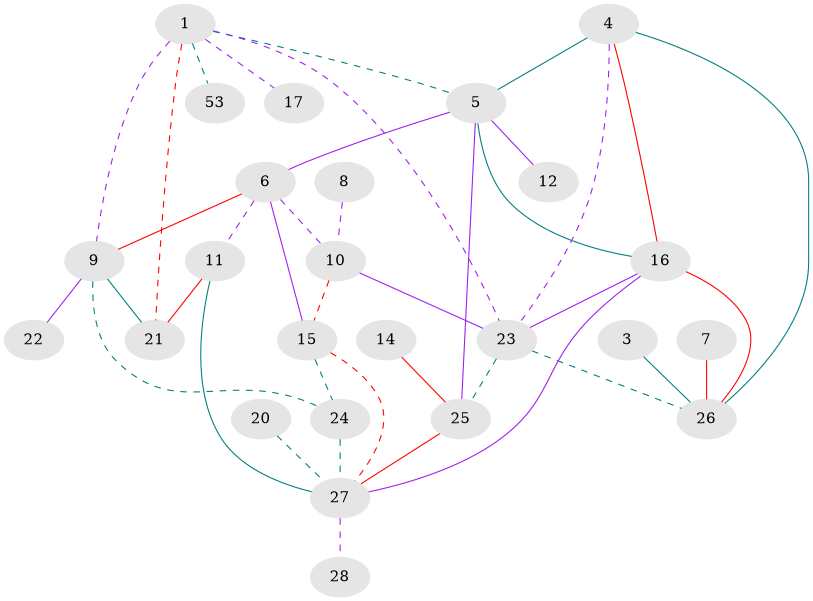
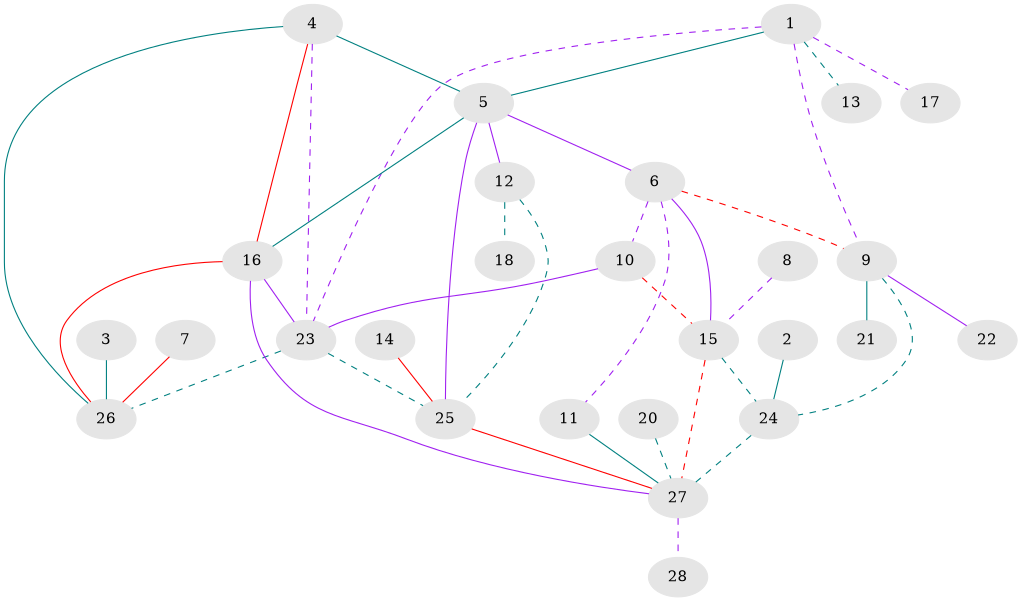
edge "1" -- "5": style dashed -> solid
node "53": label "53" -> "13"
edge "1" -- "21": removed
edge "6" -- "9": style solid -> dashed
edge "8" -- "10": now "8" -- "15"
node "18": added
edge "11" -- "21": removed
edge "12" -- "25": added
node "2": added
